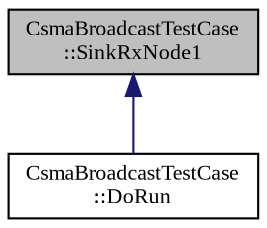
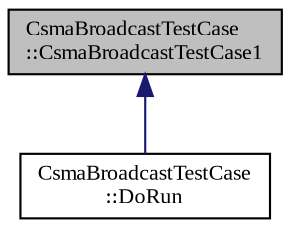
node "CsmaBroadcastTestCase ::SinkRxNode1": label "CsmaBroadcastTestCase ::SinkRxNode1" -> "CsmaBroadcastTestCase ::CsmaBroadcastTestCase1"
